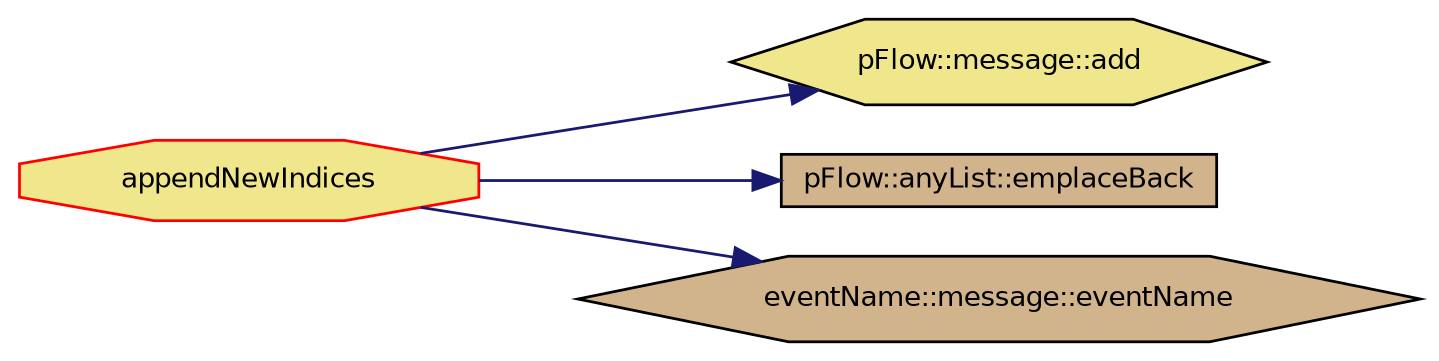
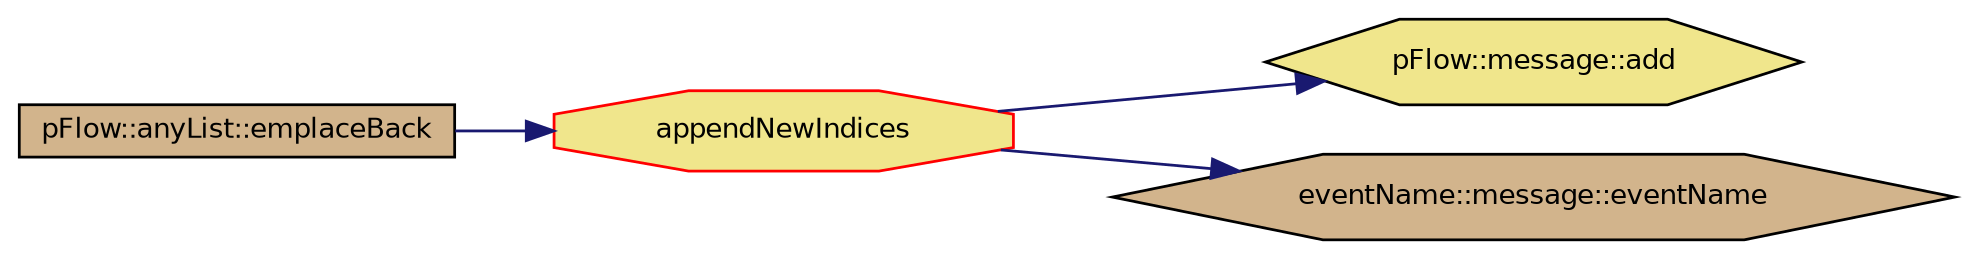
edge "appendNewIndices" -> "pFlow::anyList::emplaceBack": reversed
